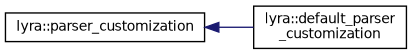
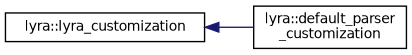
node "lyra::parser_customization": label "lyra::parser_customization" -> "lyra::lyra_customization"
